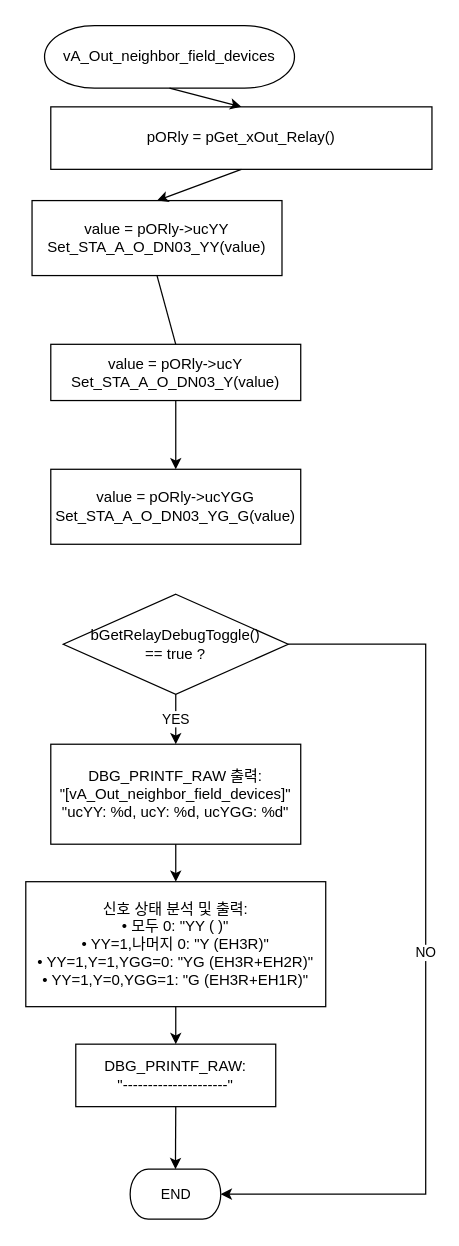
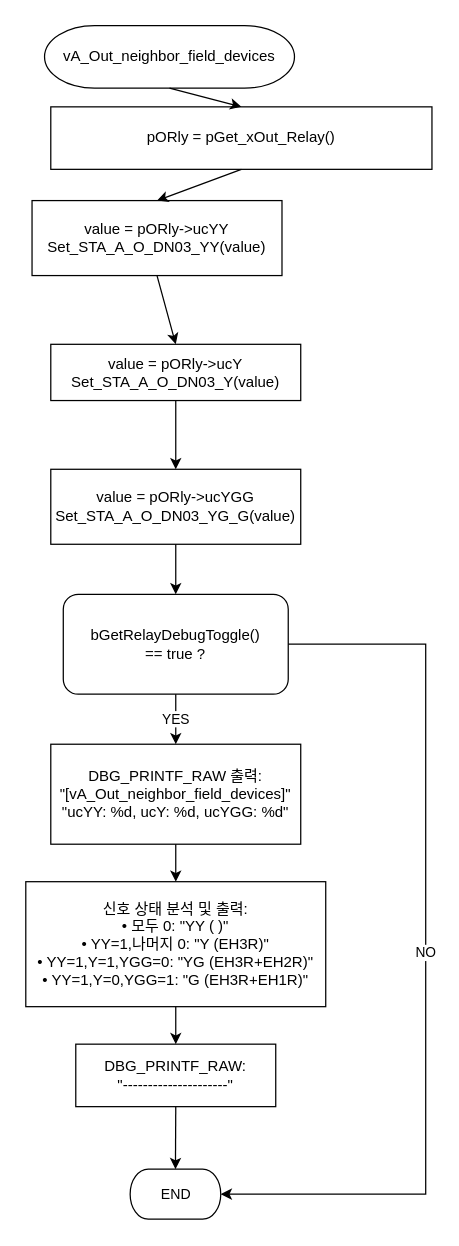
edge "value = pORly->ucYY Set_STA_A_O_DN03_YY(value)" -- "value = pORly->ucY Set_STA_A_O_DN03_Y(value)": arrowhead none -> classic
edge "value = pORly->ucYGG Set_STA_A_O_DN03_YG_G(value)" -> "bGetRelayDebugToggle() == true ?": added
node "bGetRelayDebugToggle() == true ?": shape diamond -> rounded rectangle
